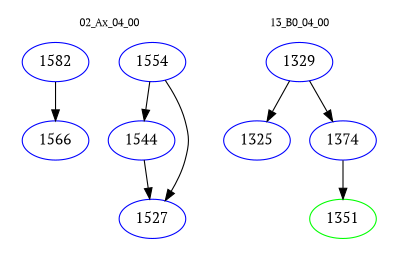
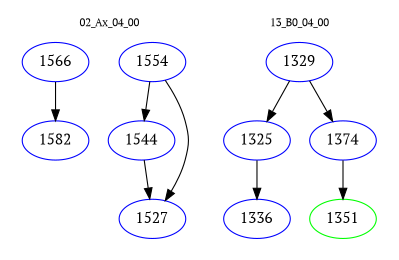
edge "1582" -> "1566": reversed
node "1336": added
